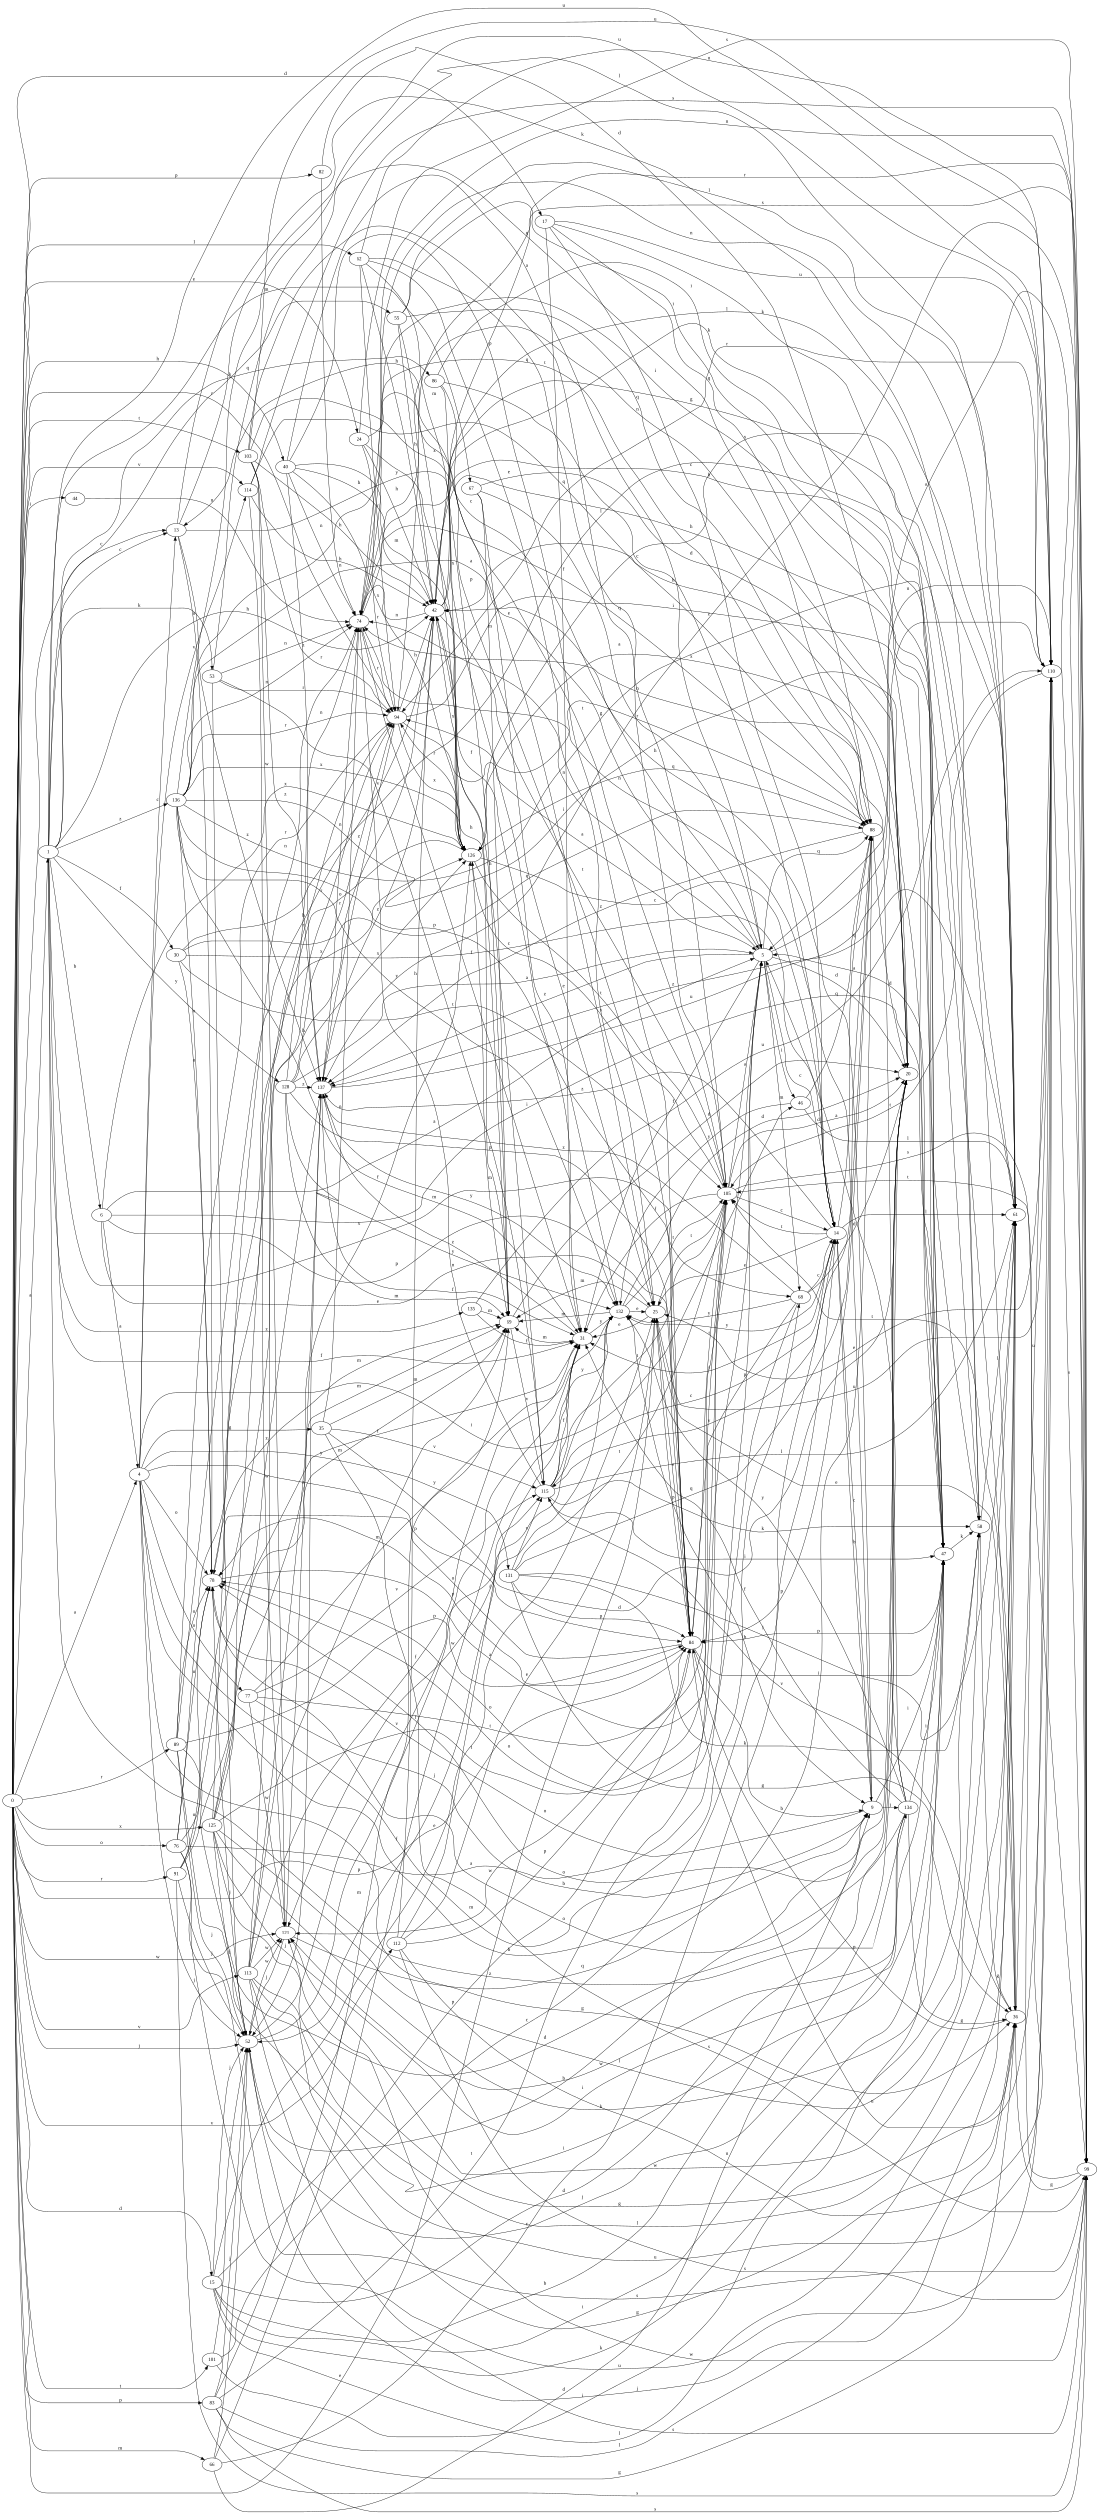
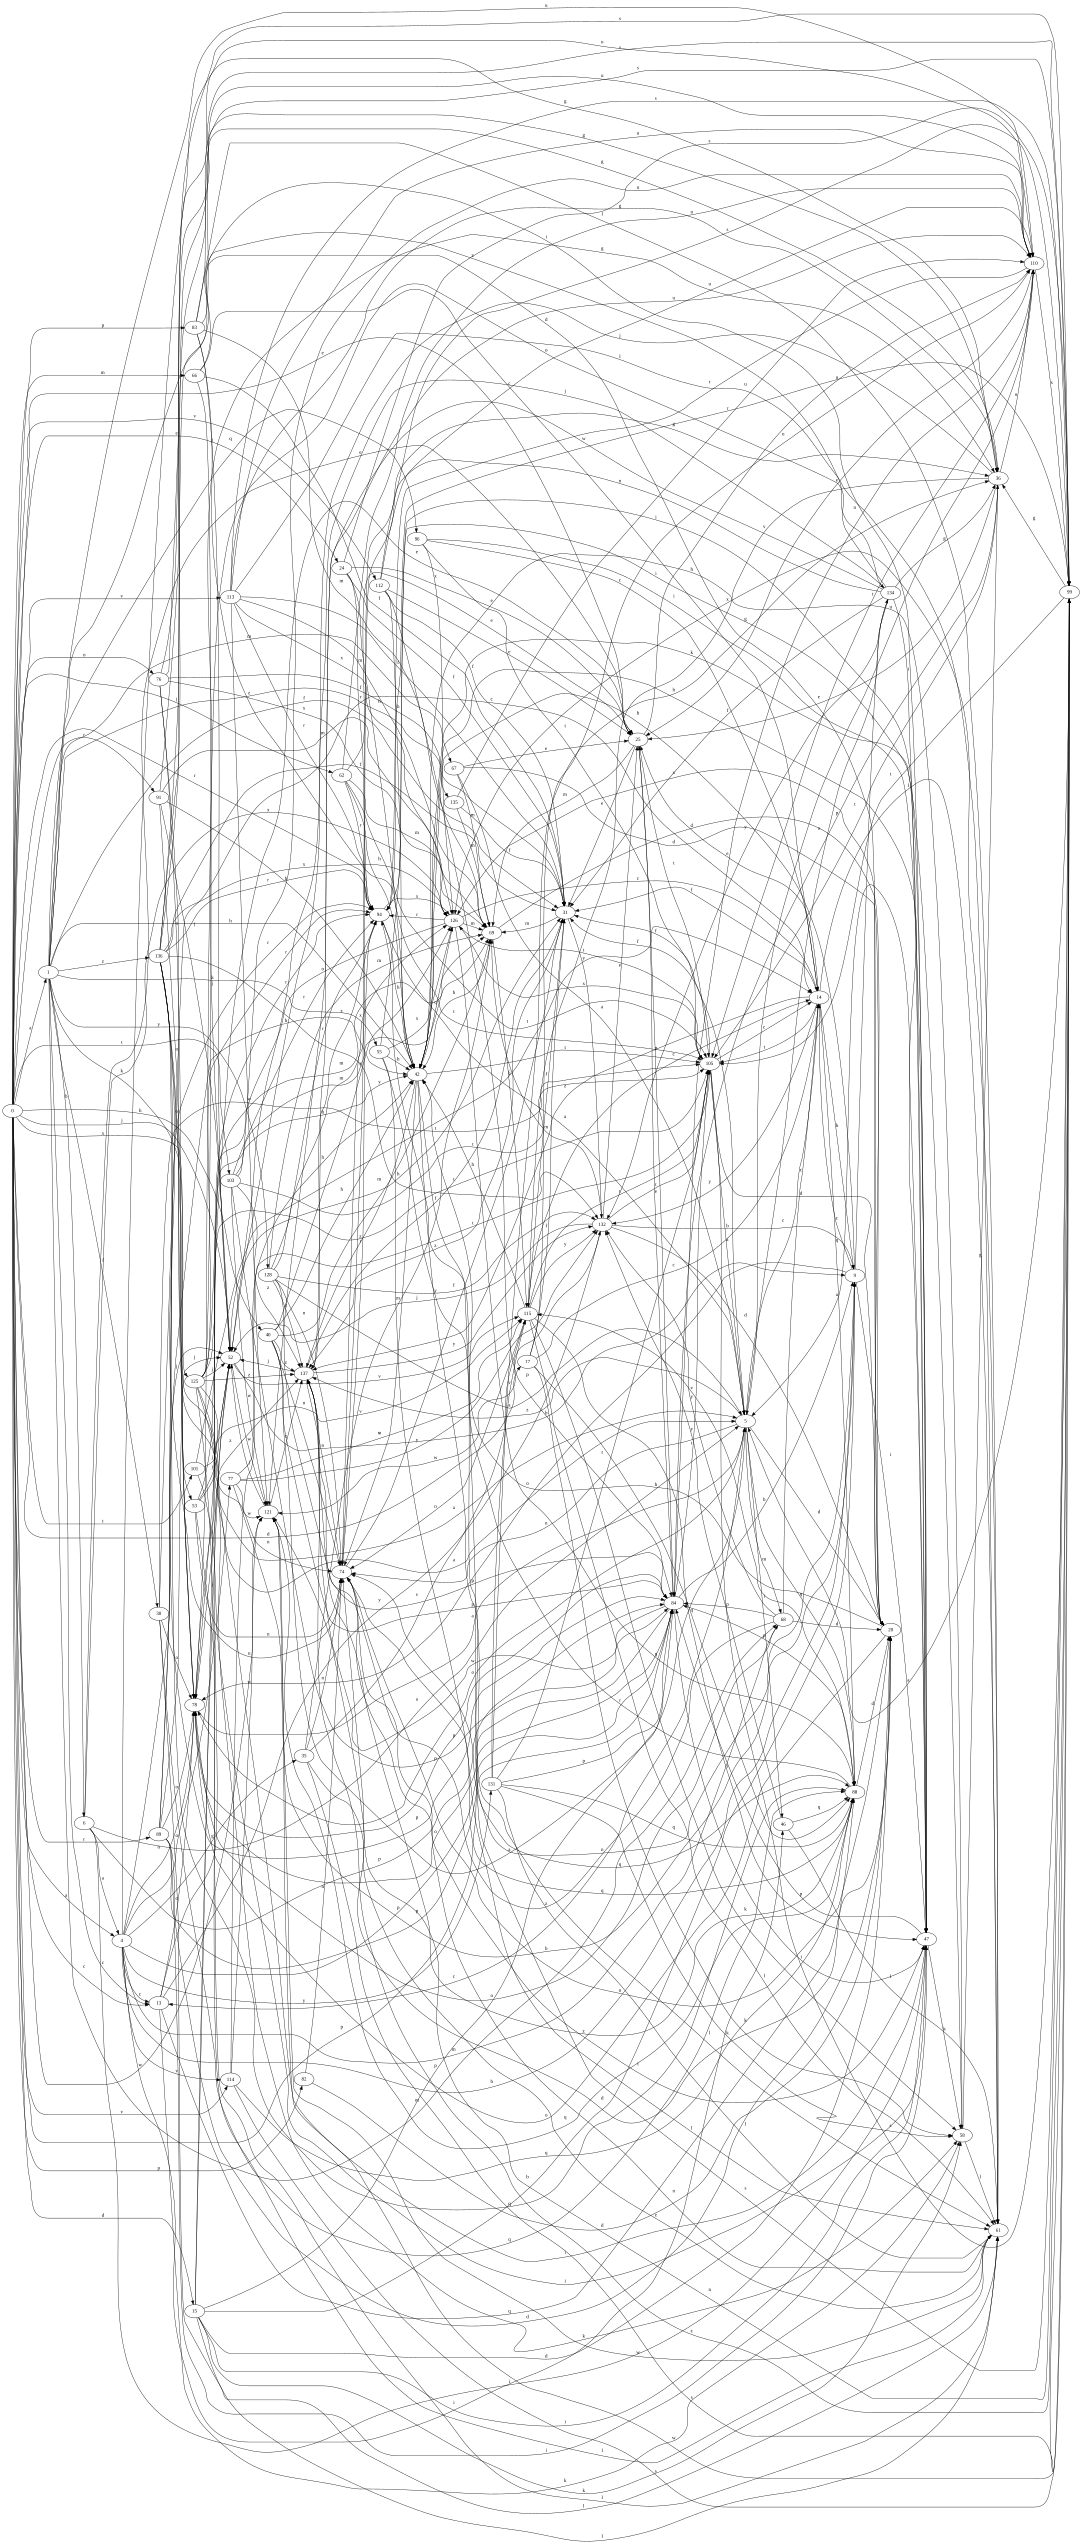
node "44": removed
edge "42" -> "126": label "x" -> "q"
edge "52" -> "31": label "f" -> "h"
